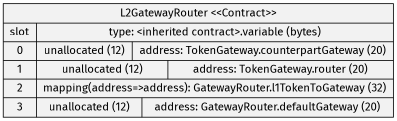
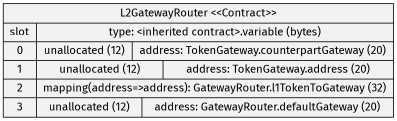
node "L2GatewayRouter <<Contract>>": text "address: TokenGateway.router (20)" -> "address: TokenGateway.address (20)"
